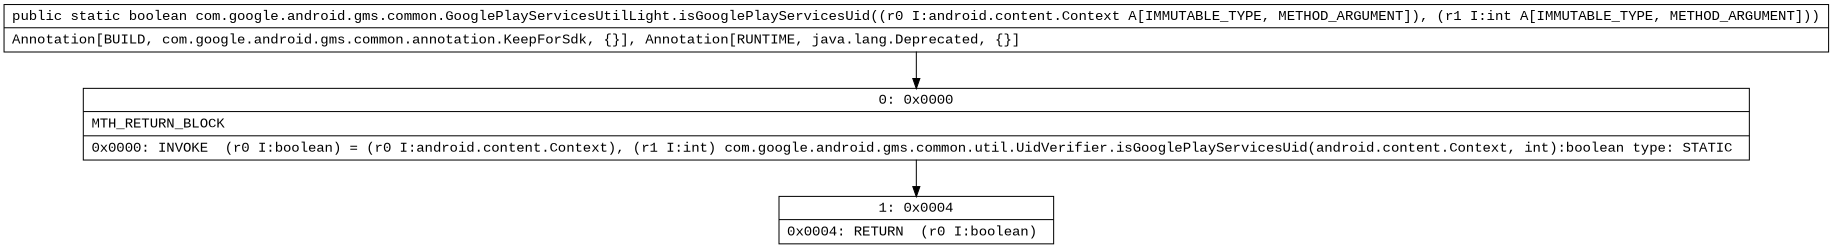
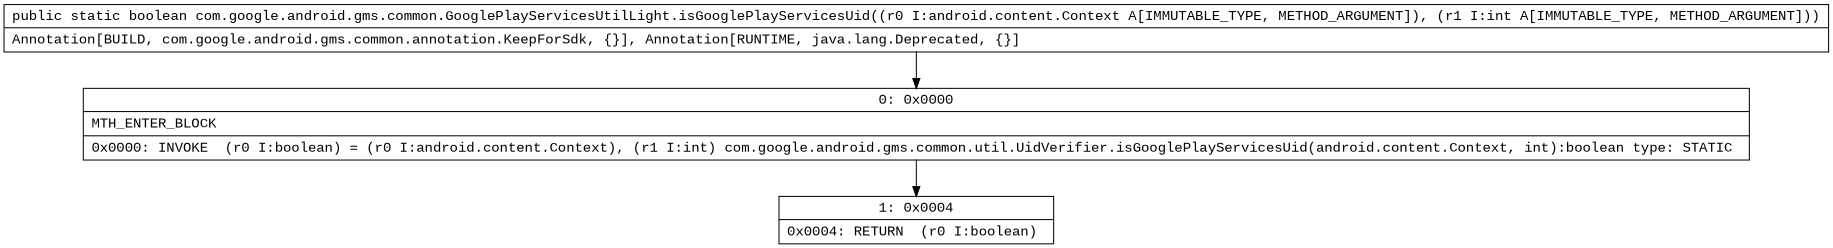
node "0: 0x0000": text "MTH_RETURN_BLOCK" -> "MTH_ENTER_BLOCK"
